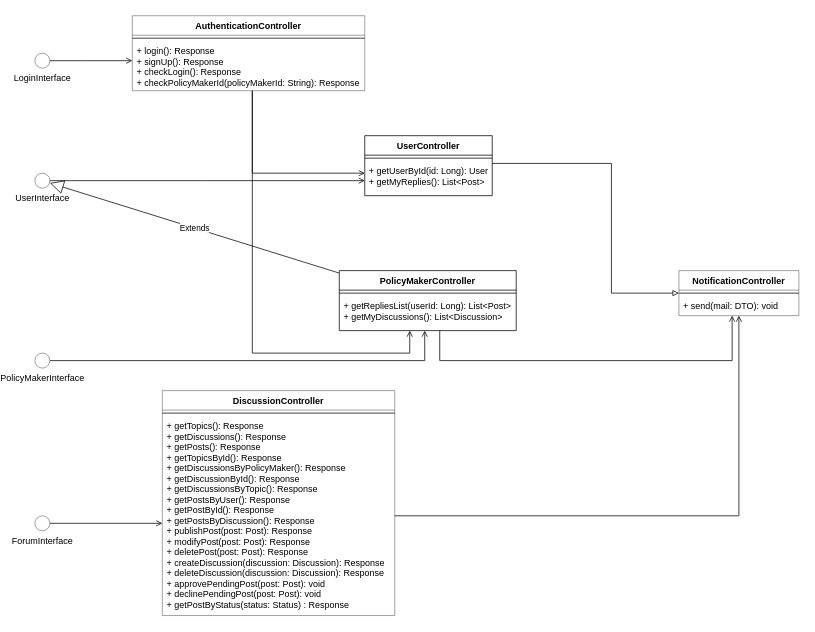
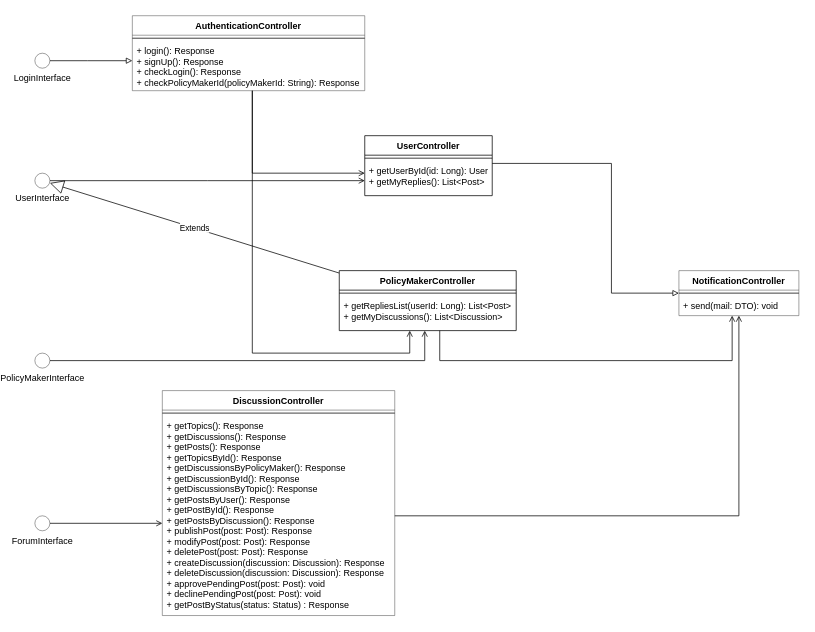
edge "LoginInterface" -> "AuthenticationController": arrowhead open -> block
